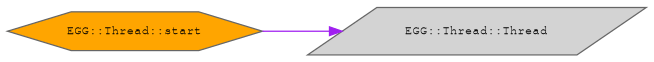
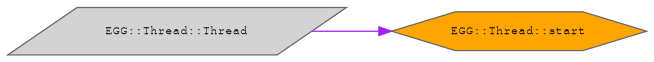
edge "EGG::Thread::start" -> "EGG::Thread::Thread": reversed
